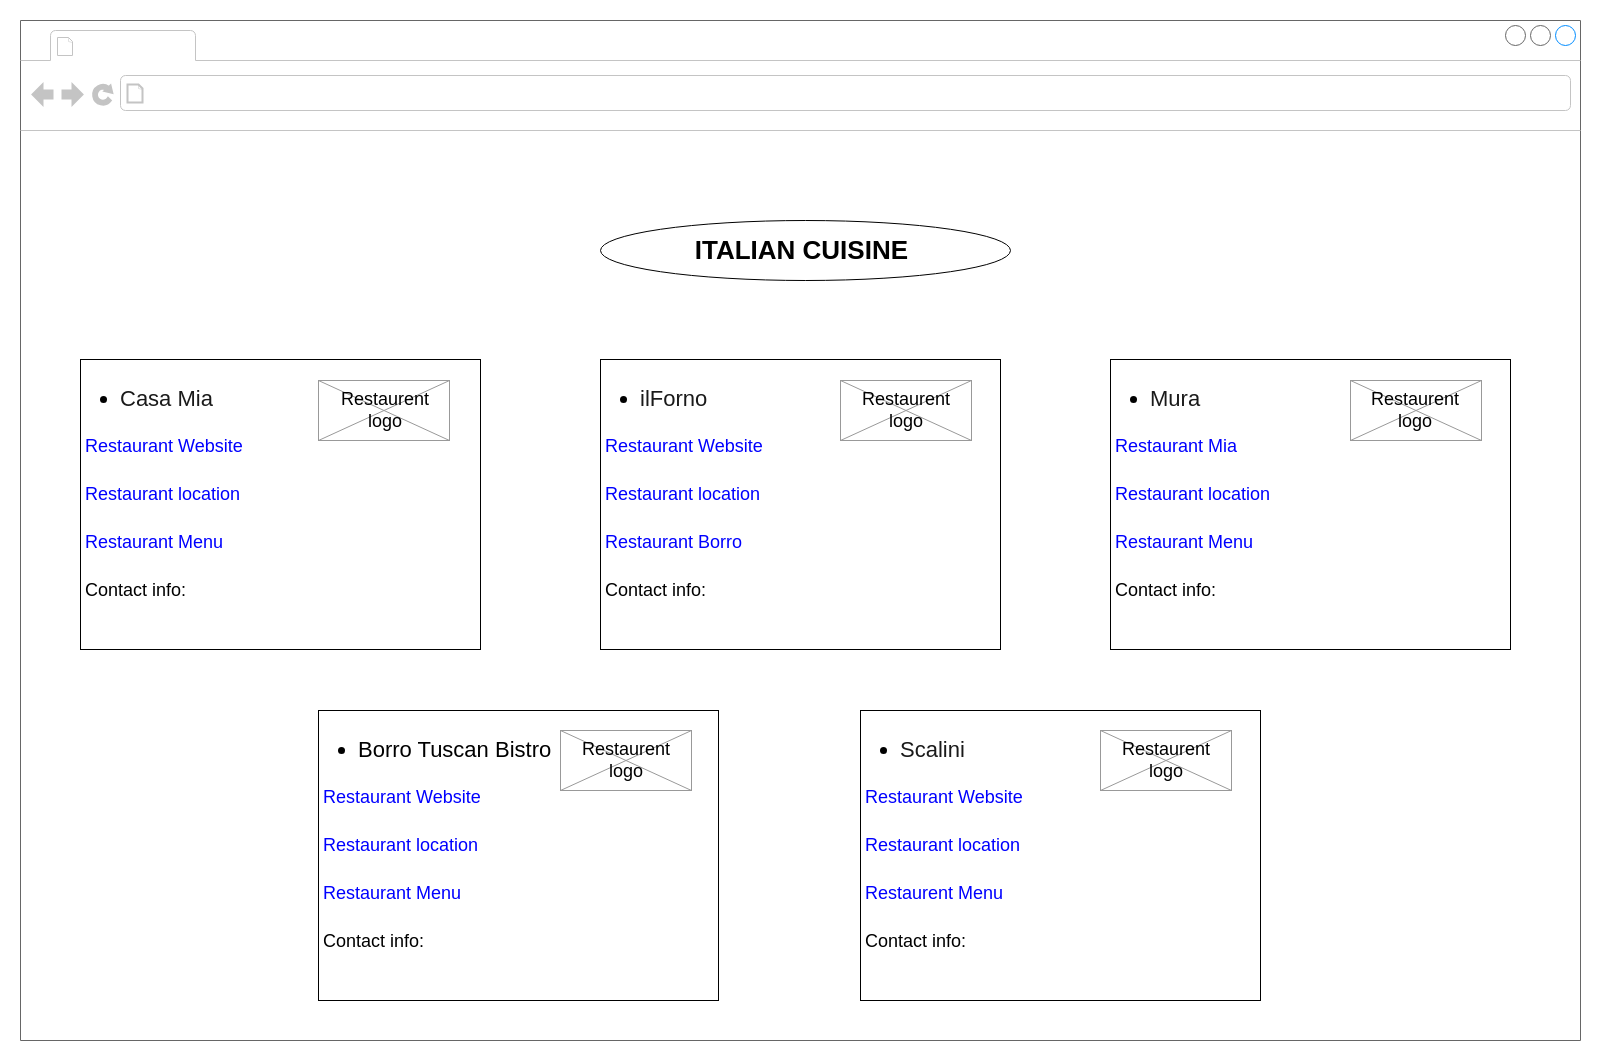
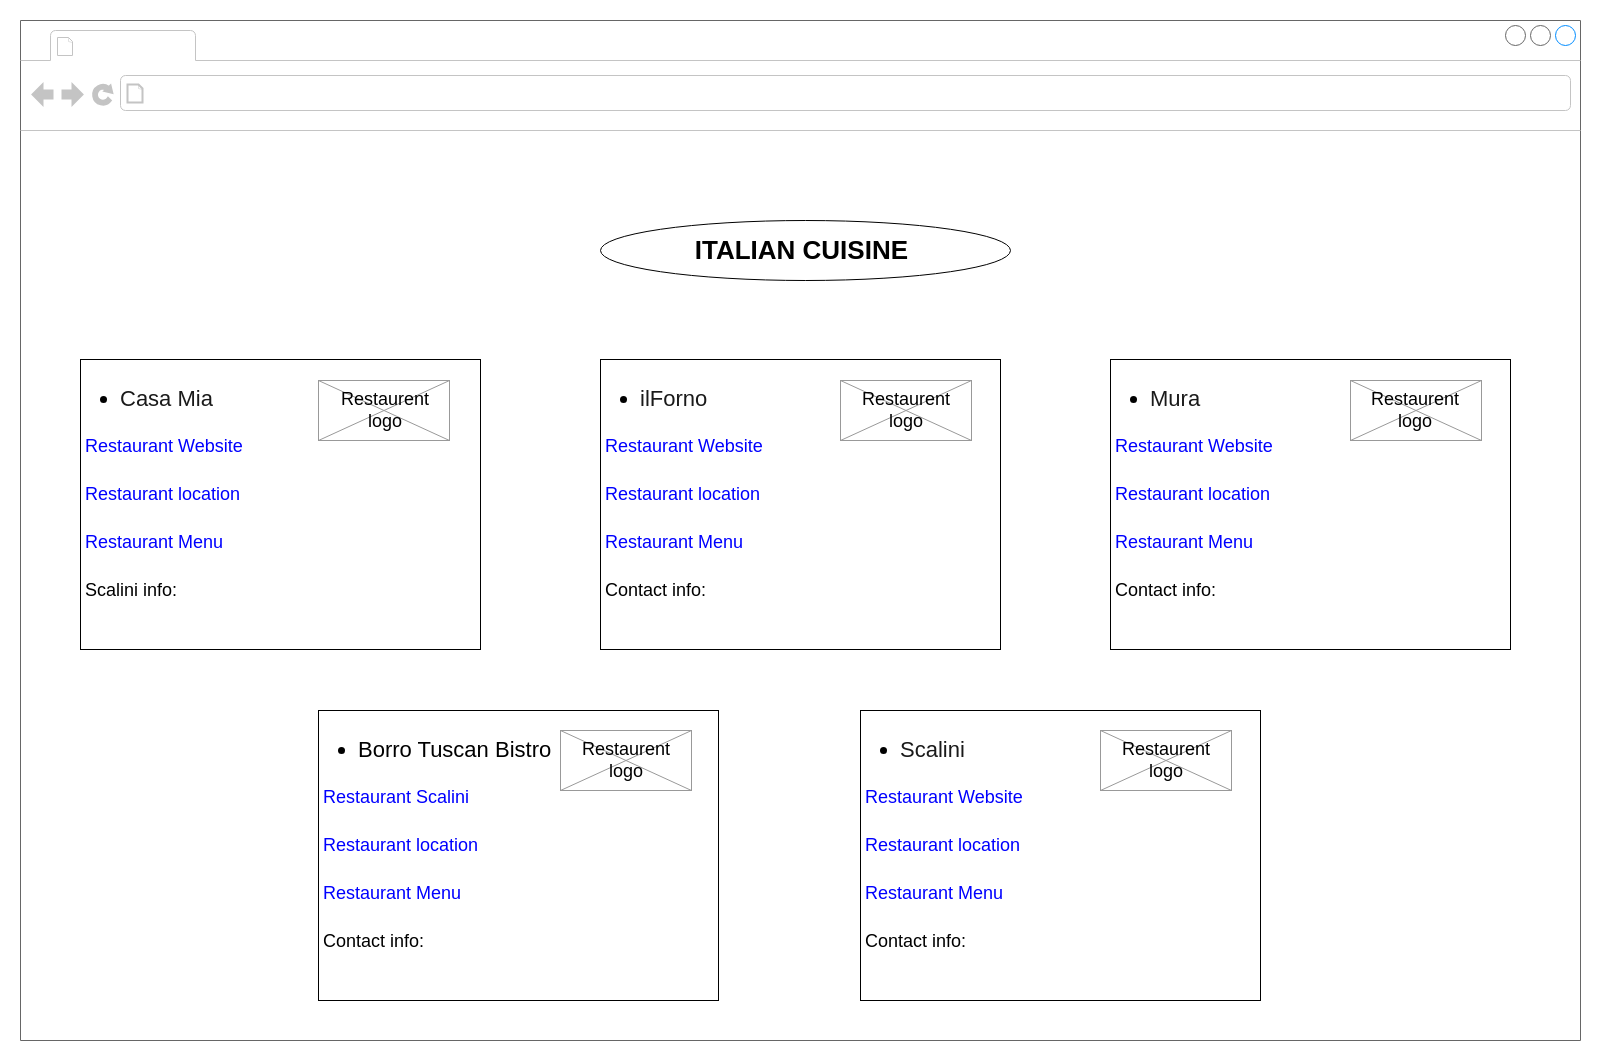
node "Casa Mia Restaurant Website Restaurant location Restaurant Menu Contact info:": label "Casa Mia Restaurant Website Restaurant location Restaurant Menu Contact info:" -> "Casa Mia Restaurant Website Restaurant location Restaurant Menu Scalini info:"
node "ilForno Restaurant Website Restaurant location Restaurant Borro Contact info:": label "ilForno Restaurant Website Restaurant location Restaurant Borro Contact info:" -> "ilForno Restaurant Website Restaurant location Restaurant Menu Contact info:"
node "Mura Restaurant Mia Restaurant location Restaurant Menu Contact info:": label "Mura Restaurant Mia Restaurant location Restaurant Menu Contact info:" -> "Mura Restaurant Website Restaurant location Restaurant Menu Contact info:"
node "Borro Tuscan Bistro Restaurant Website Restaurant location Restaurant Menu Contact info:": label "Borro Tuscan Bistro Restaurant Website Restaurant location Restaurant Menu Contact info:" -> "Borro Tuscan Bistro Restaurant Scalini Restaurant location Restaurant Menu Contact info:"
node "Scalini Restaurant Website Restaurant location Restaurent Menu Contact info:": label "Scalini Restaurant Website Restaurant location Restaurent Menu Contact info:" -> "Scalini Restaurant Website Restaurant location Restaurant Menu Contact info:"
